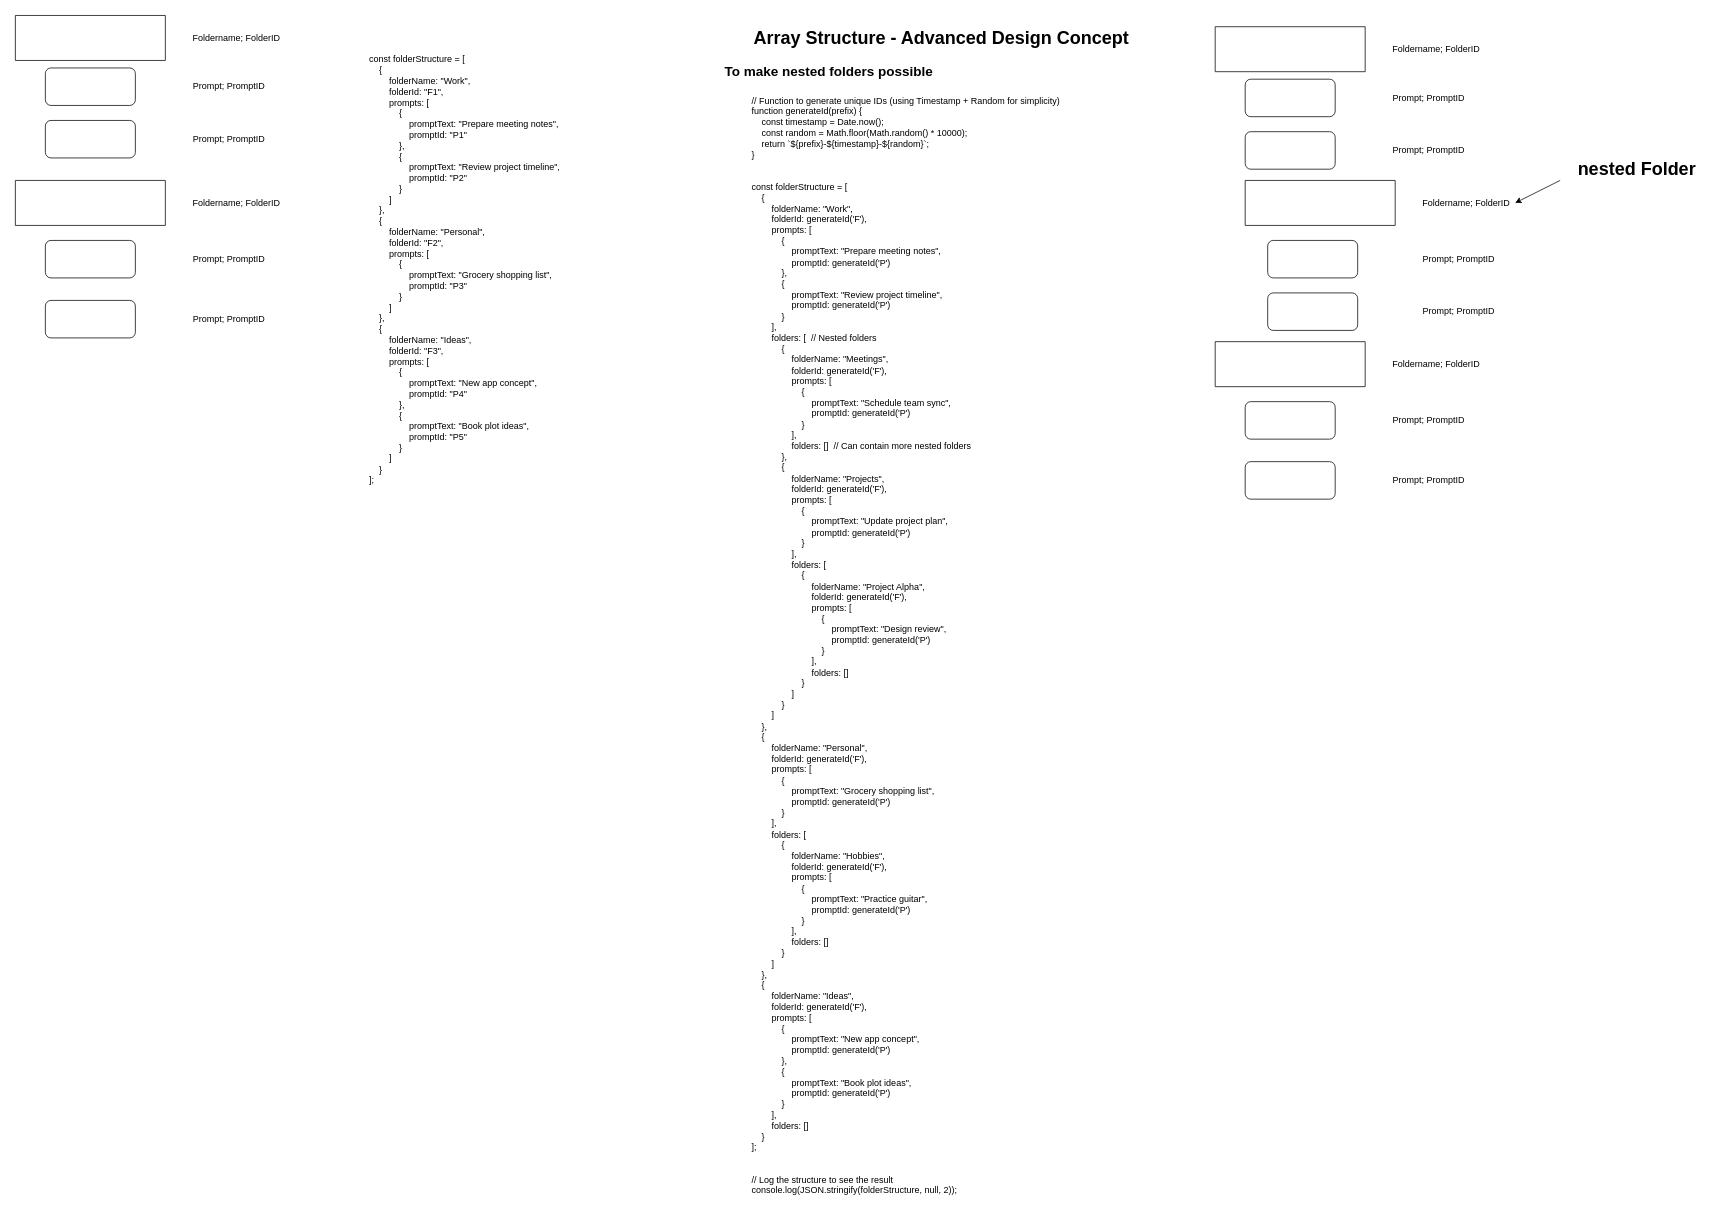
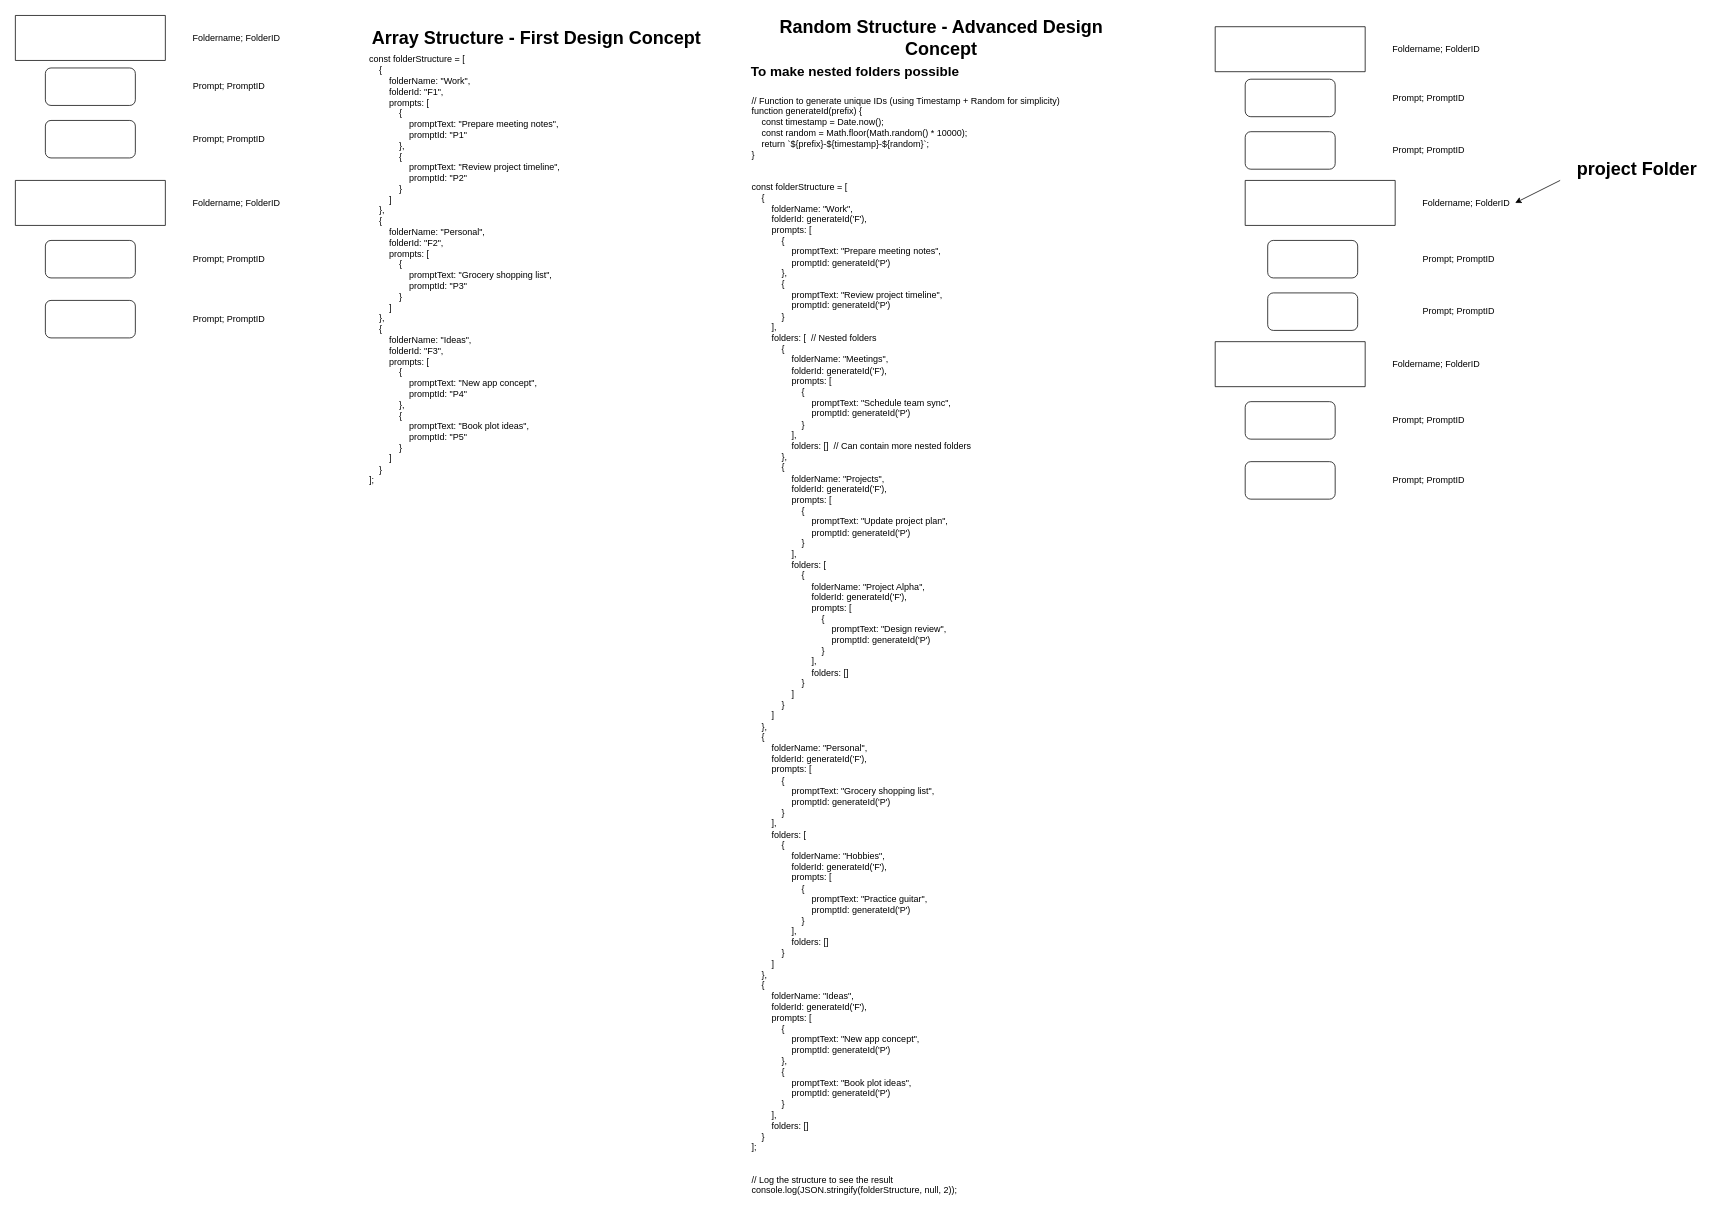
node "Array Structure - First Design Concept": added
node "Array Structure - Advanced Design Concept": label "Array Structure - Advanced Design Concept" -> "Random Structure - Advanced Design Concept"
node "To make nested folders possible": moved (829, 72) -> (855, 72)
node "nested Folder": label "nested Folder" -> "project Folder"
